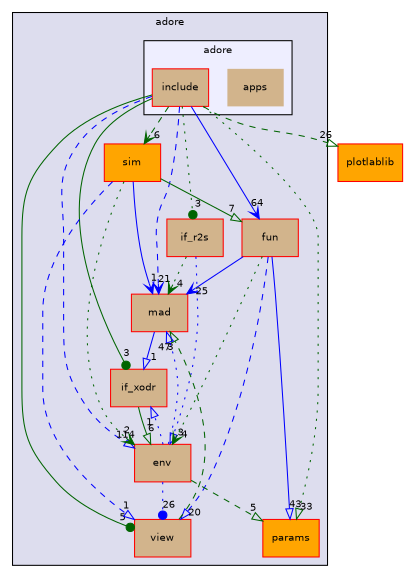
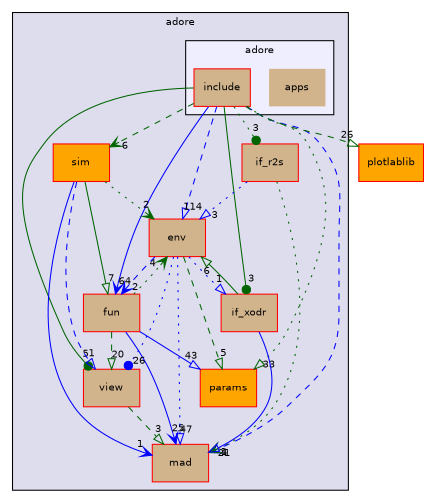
edge "env" -> "fun": added
edge "mad" -> "if_xodr": reversed
edge "fun" -> "view": color blue -> darkgreen
